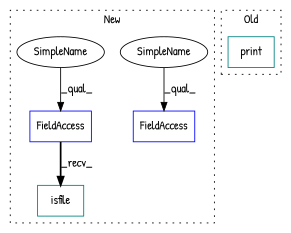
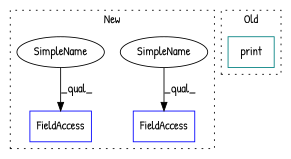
node "isfile": removed
